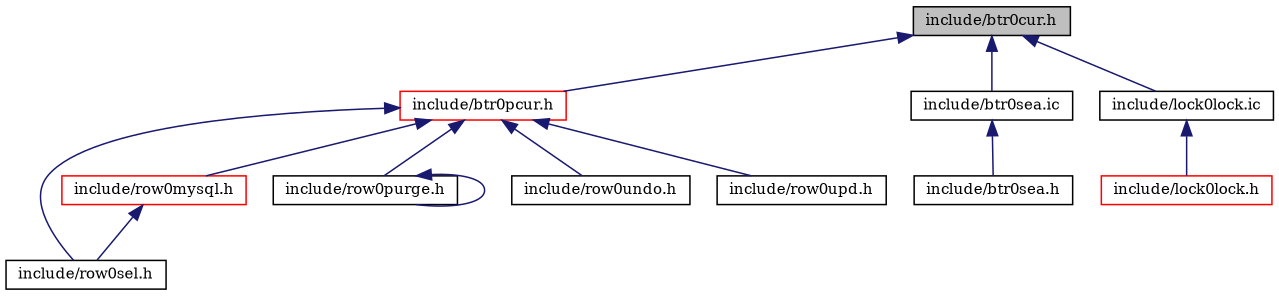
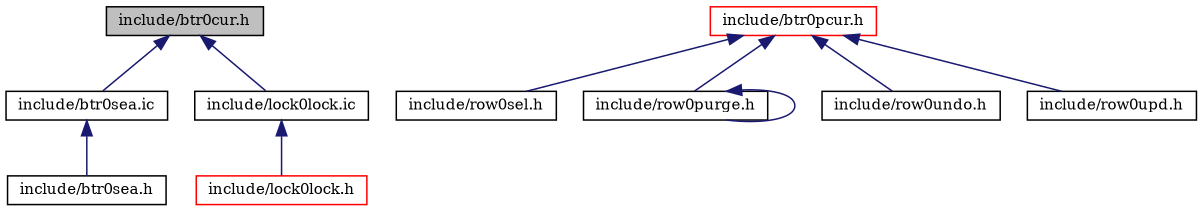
edge "include/btr0pcur.h" -> "include/btr0cur.h": removed
node "include/row0mysql.h": removed
